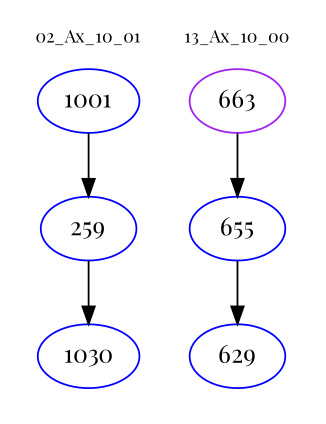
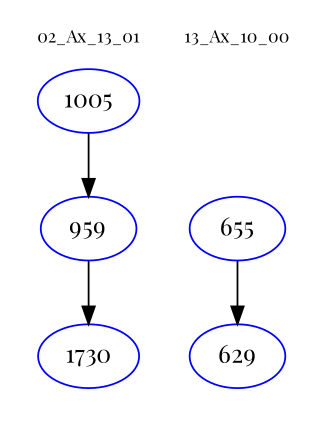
cluster "02_Ax_10_01": label "02_Ax_10_01" -> "02_Ax_13_01"
node "1001": label "1001" -> "1005"
node "663": removed
node "259": label "259" -> "959"
node "1030": label "1030" -> "1730"
